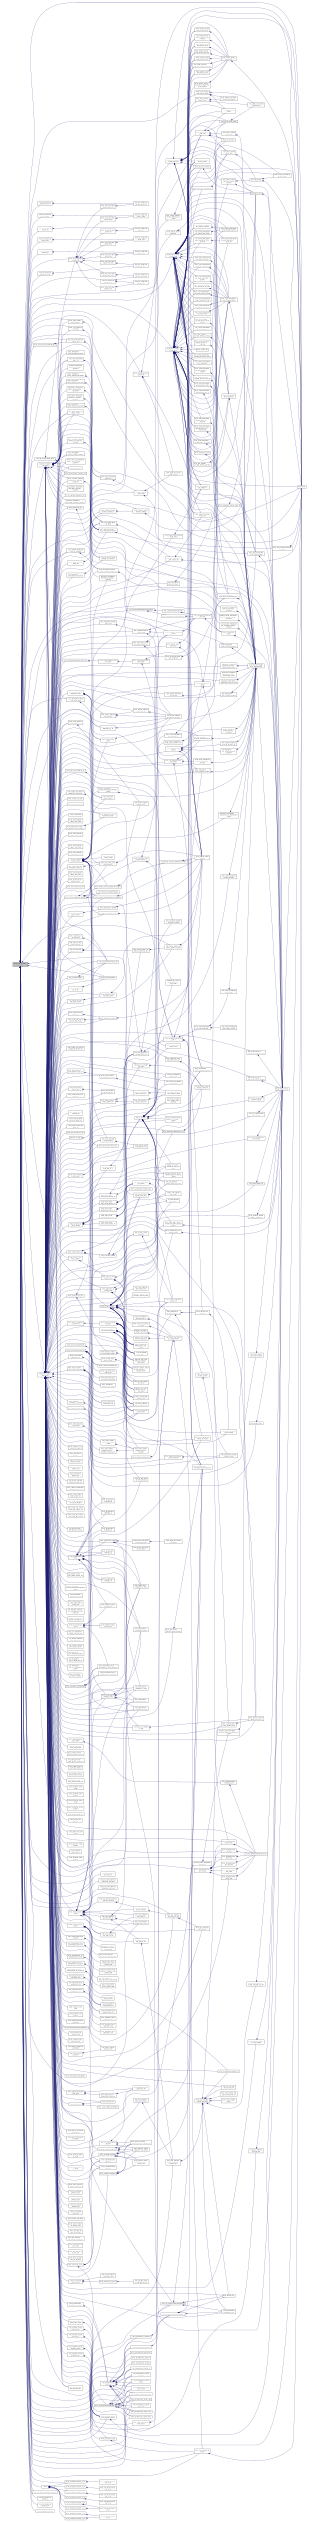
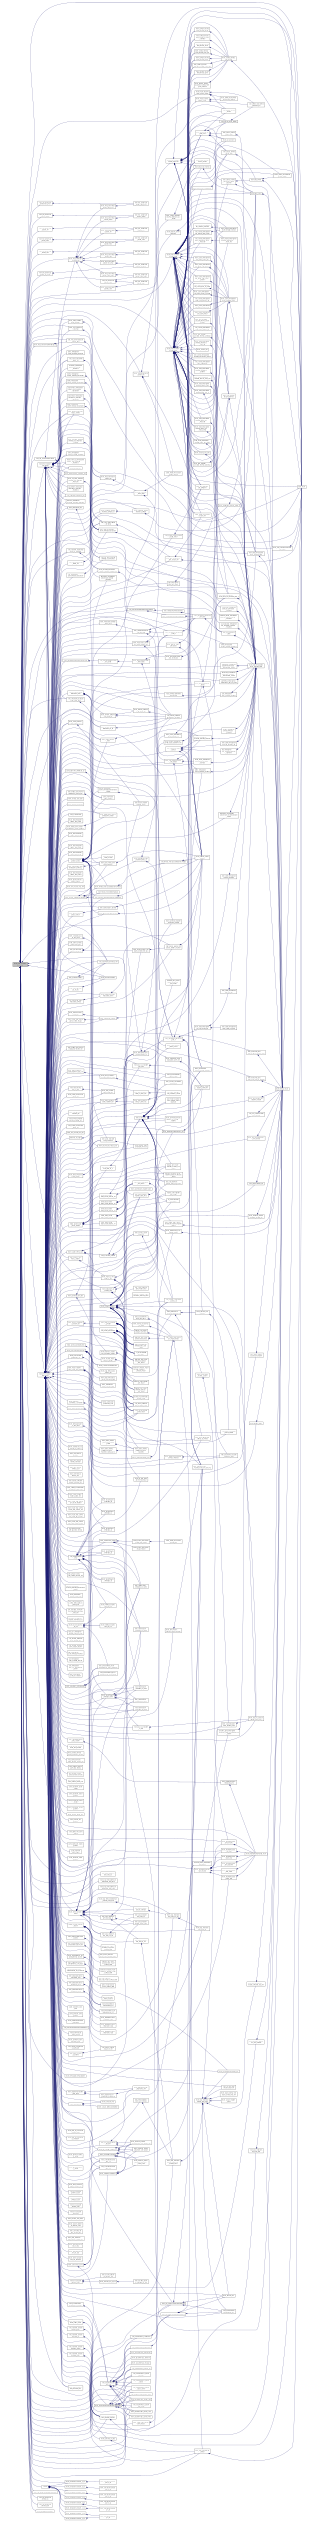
node "mom_tracer_flow_control ::call_tracer_surface_state": added
